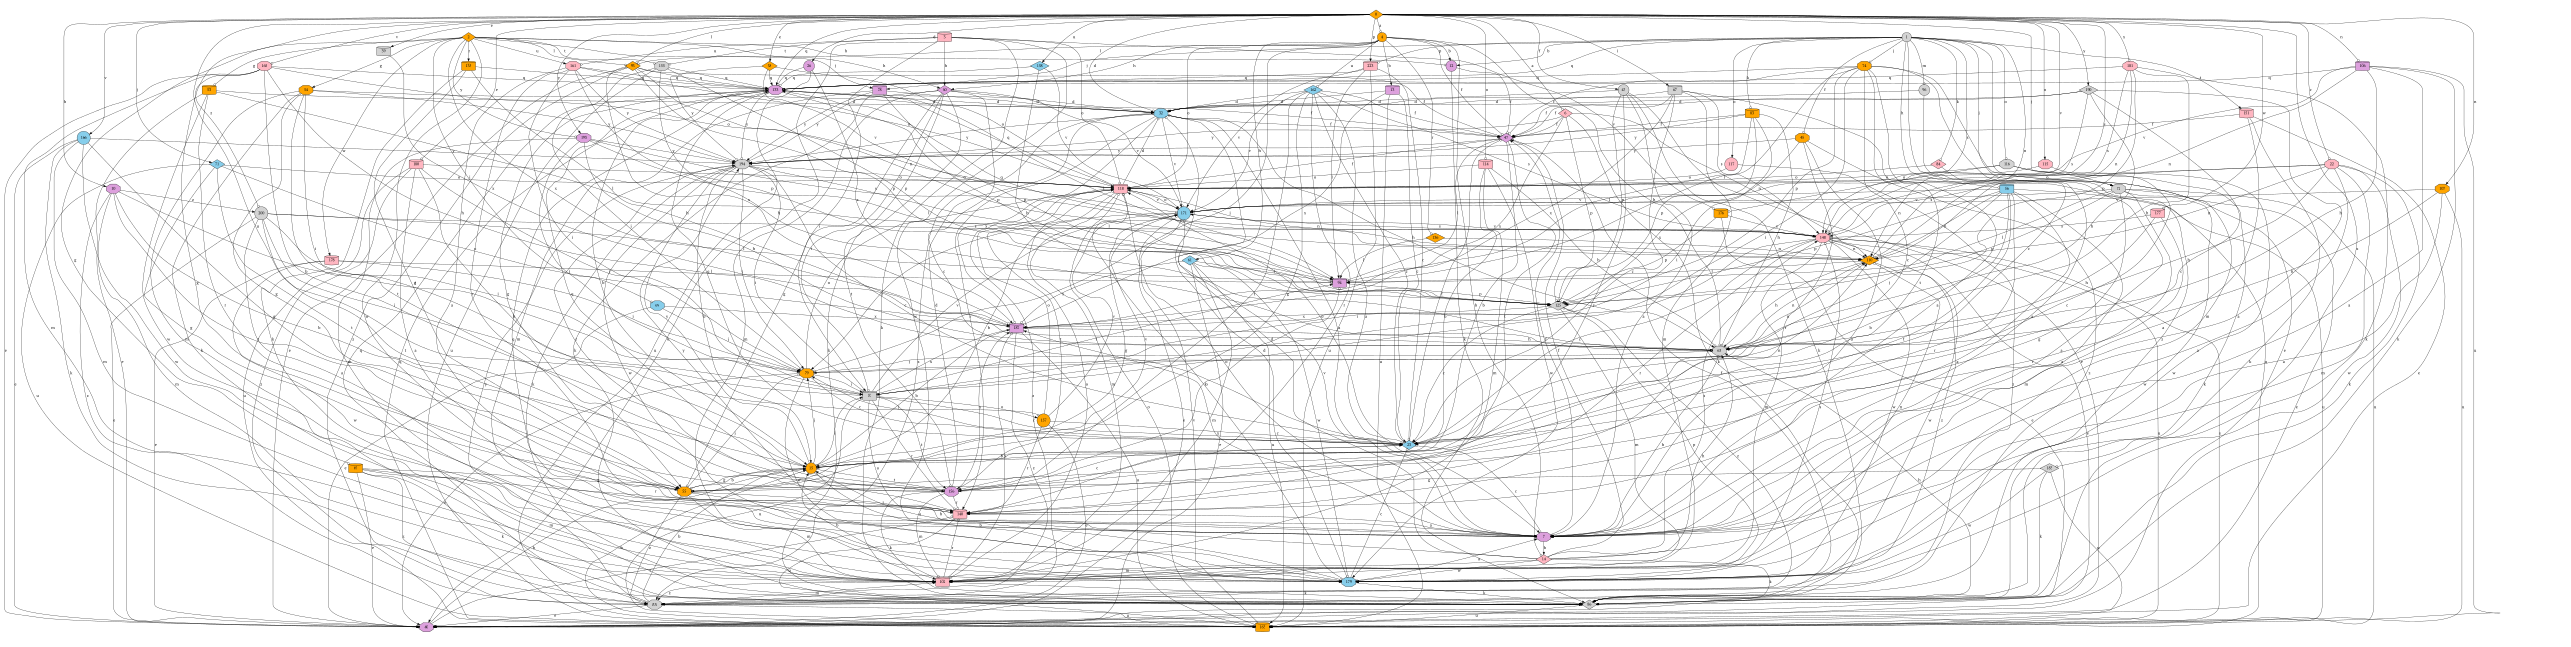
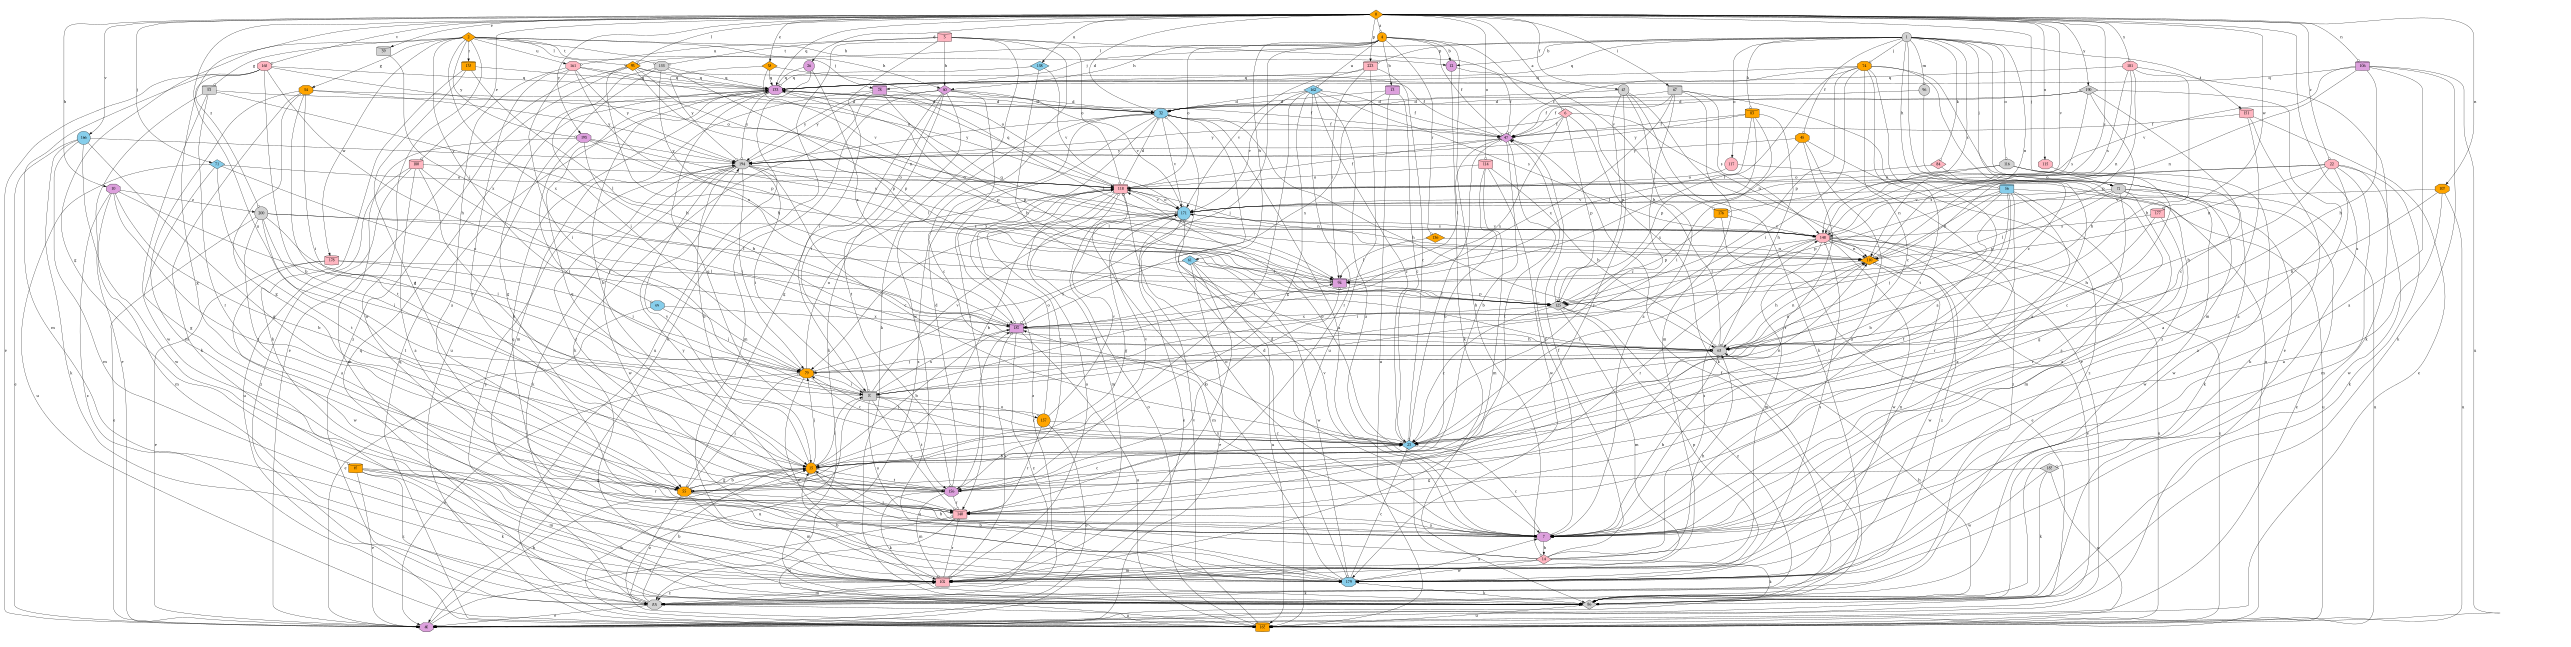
edge "2" -> "12": arrowhead odot -> normal
node "53": fillcolor orange -> lightgrey
edge "115" -> "118": removed, label "o"
